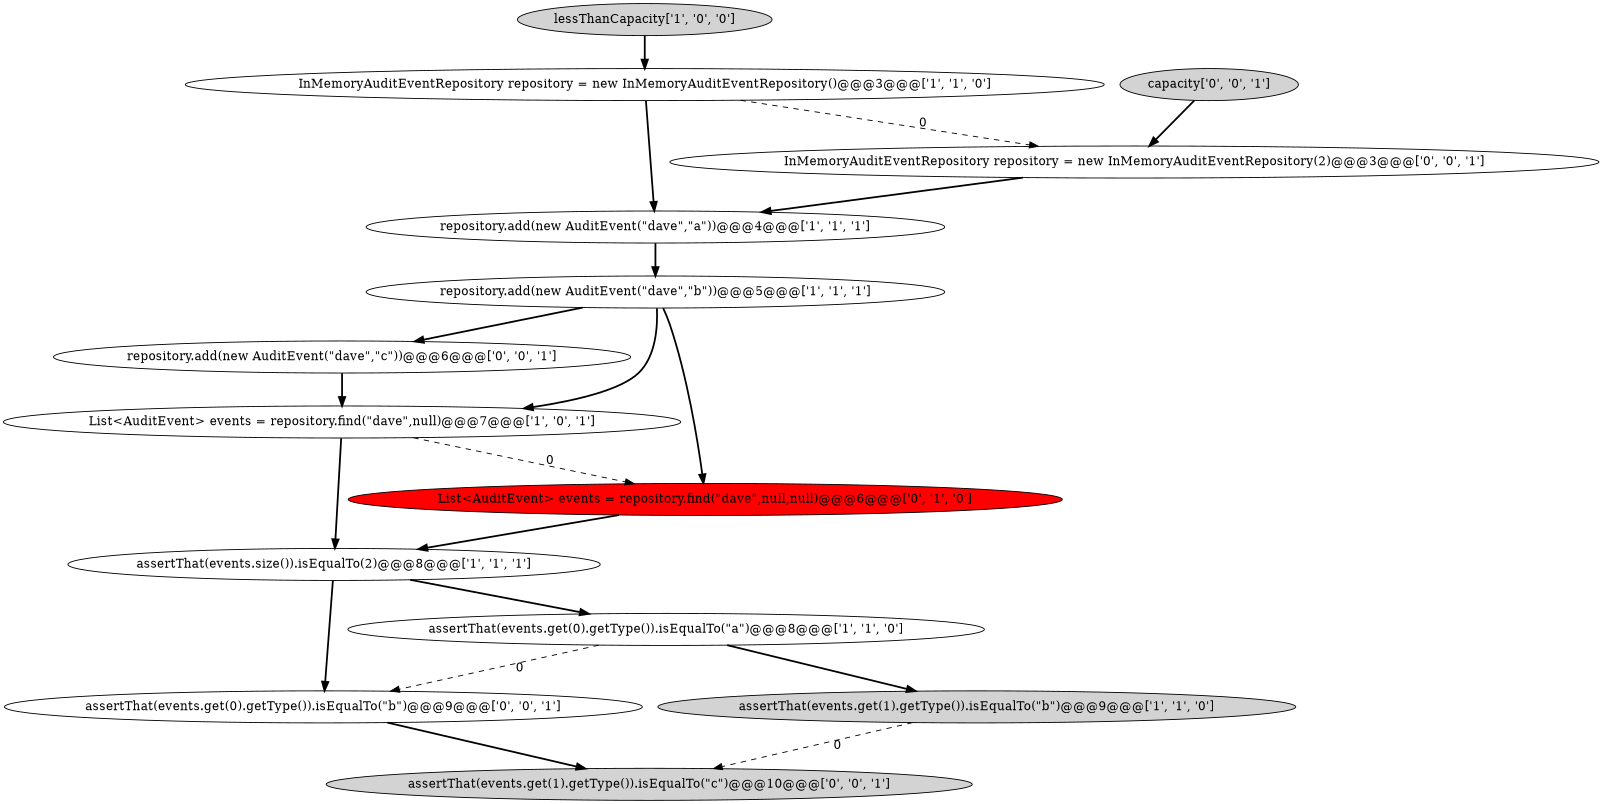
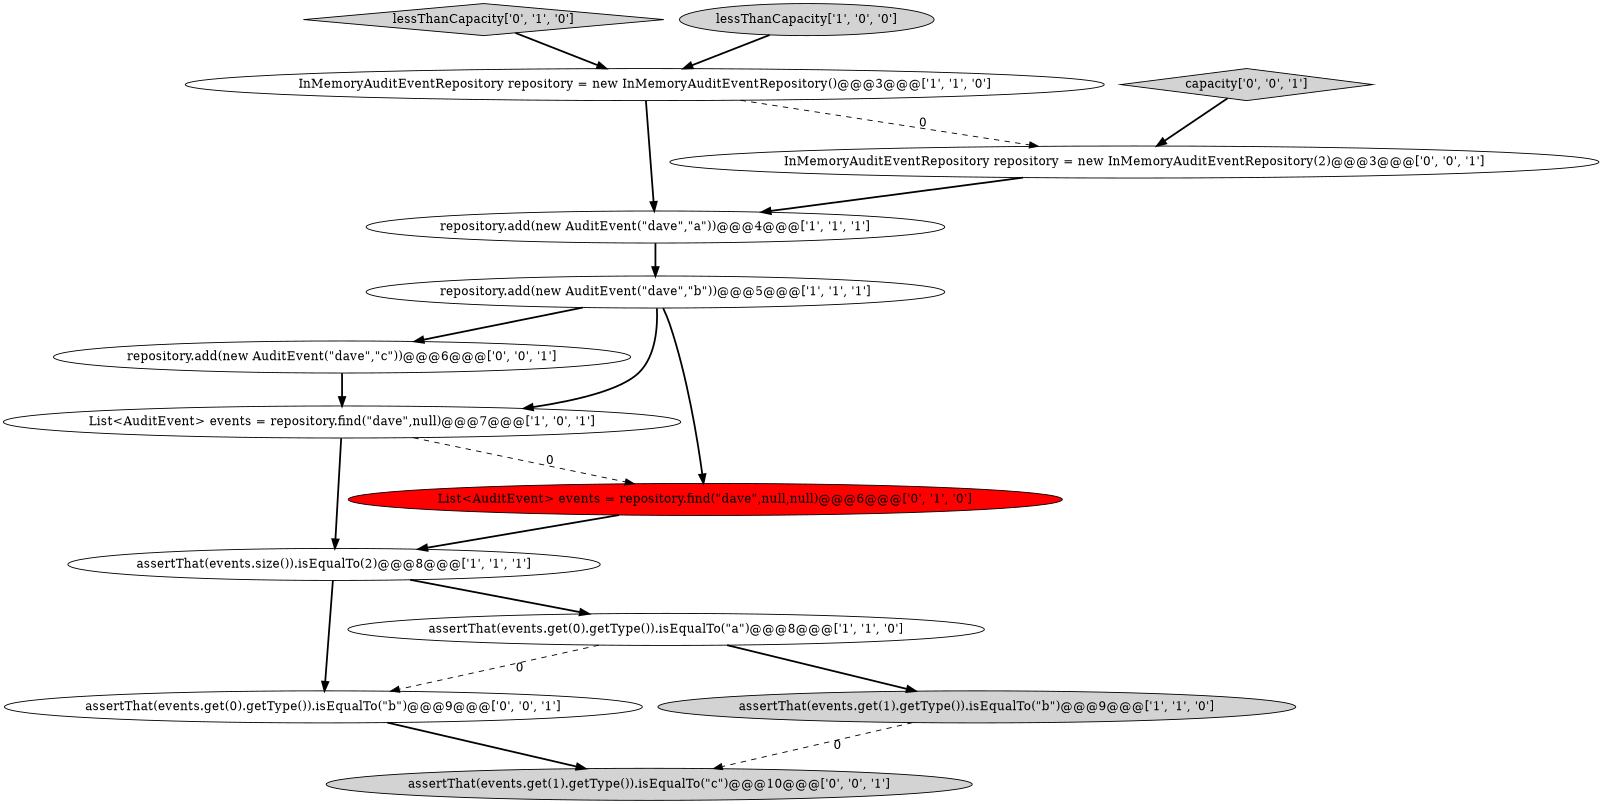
node "lessThanCapacity['0', '1', '0']": added
node "capacity['0', '0', '1']": shape ellipse -> diamond
